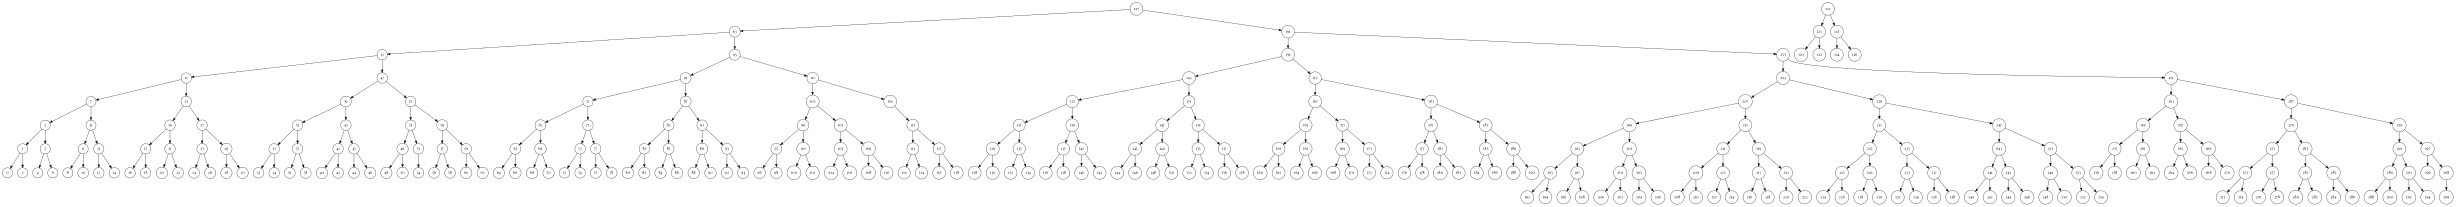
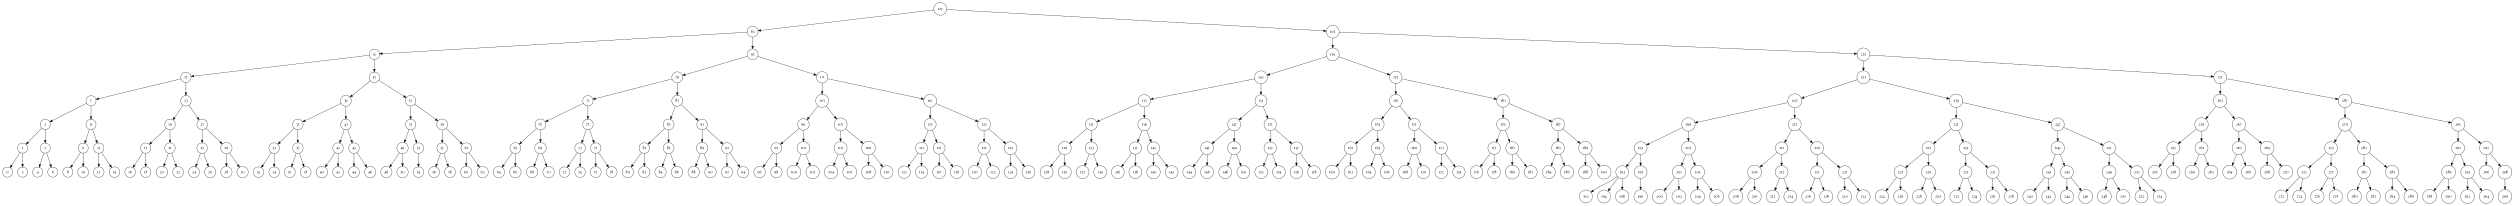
edge "119" -> "123": added
edge "197" -> "198": now "193" -> "198"
